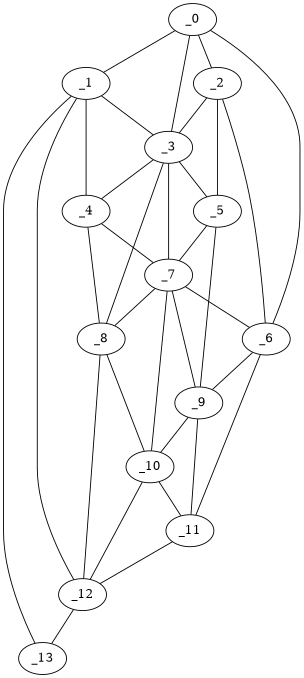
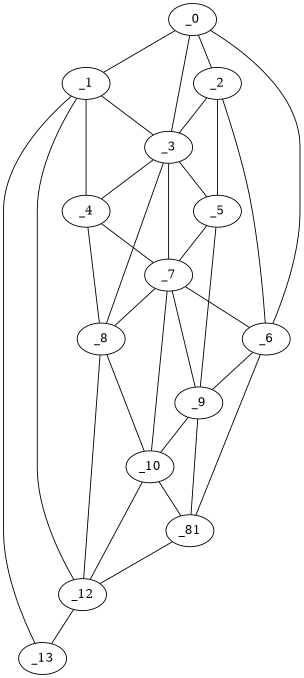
node "_11": label "_11" -> "_81"
